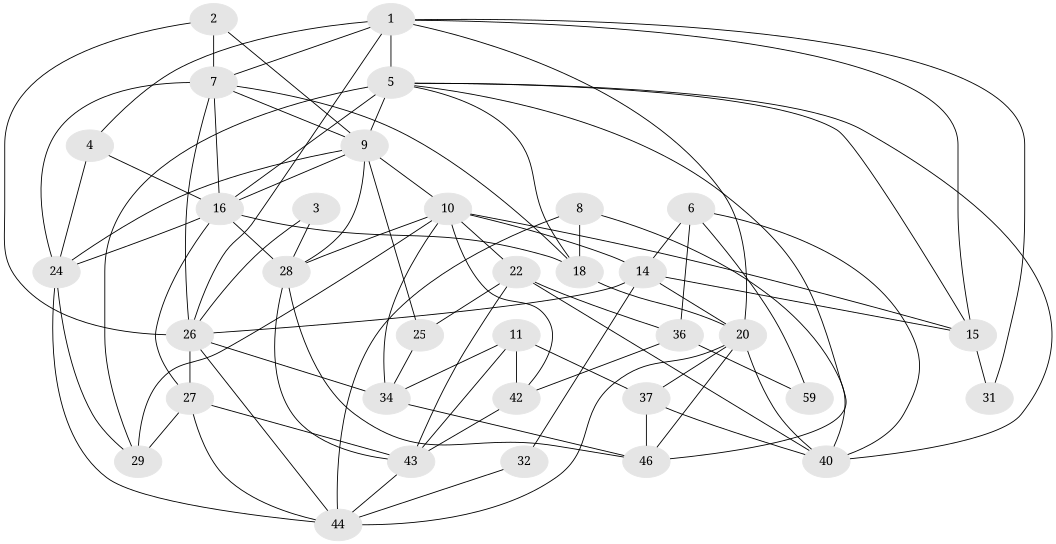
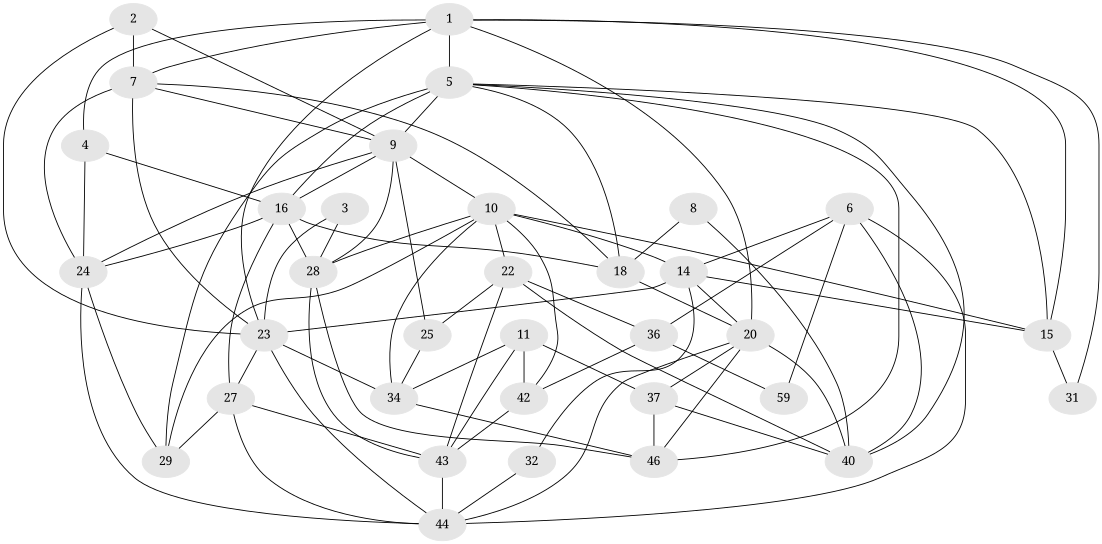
edge "7" -- "16": removed
edge "8" -- "44": now "6" -- "44"
node "26": label "26" -> "23"
